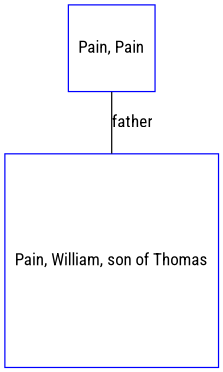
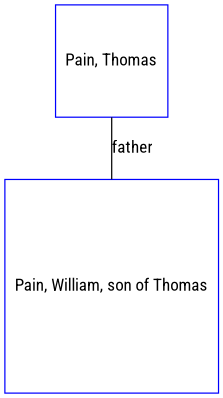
node "Pain, Pain": label "Pain, Pain" -> "Pain, Thomas"
